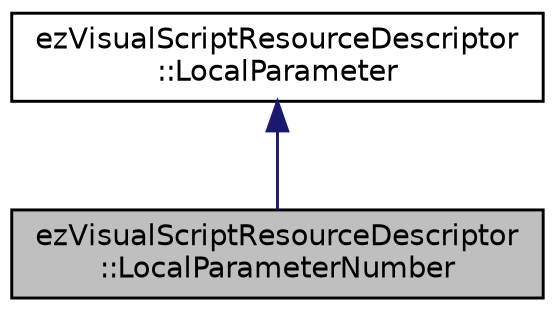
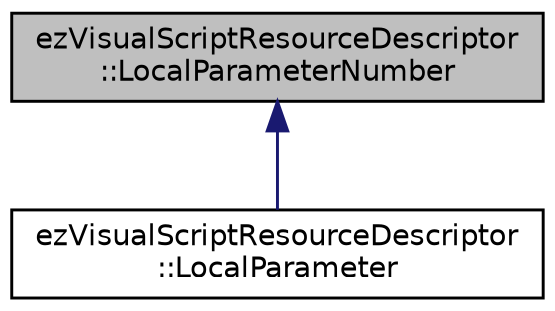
edge "ezVisualScriptResourceDescriptor ::LocalParameterNumber" -> "ezVisualScriptResourceDescriptor ::LocalParameter": reversed
